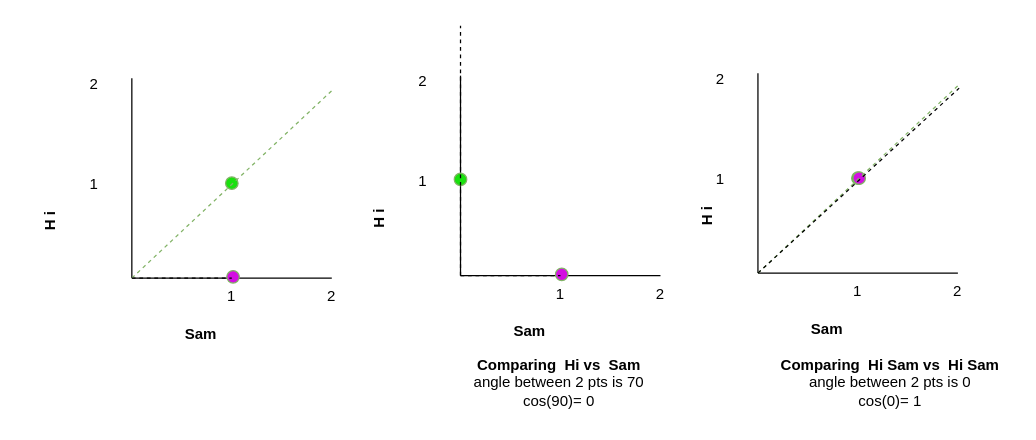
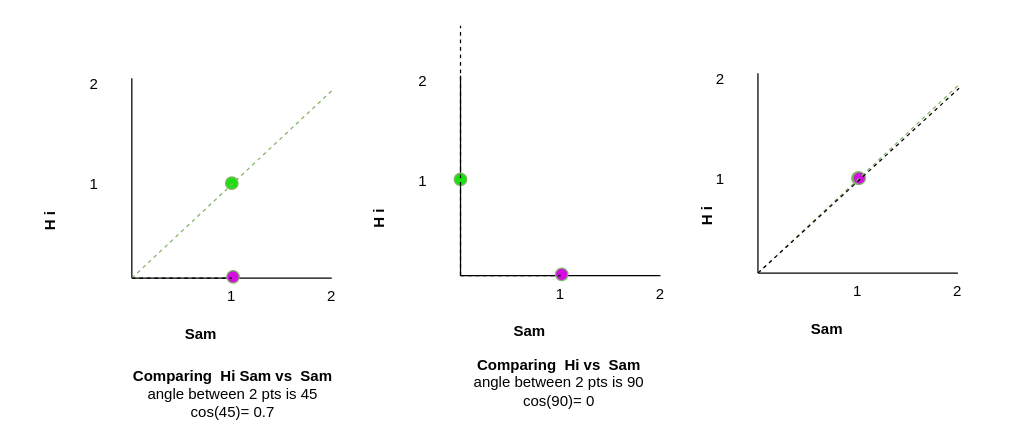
node "Comparing Hi vs Sam angle between 2 pts is 70 cos(90)= 0": label "Comparing Hi vs Sam angle between 2 pts is 70 cos(90)= 0" -> "Comparing Hi vs Sam angle between 2 pts is 90 cos(90)= 0"
node "Comparing Hi Sam vs Hi Sam angle between 2 pts is 0 cos(0)= 1": removed
node "Comparing Hi Sam vs Sam angle between 2 pts is 45 cos(45)= 0.7": added
